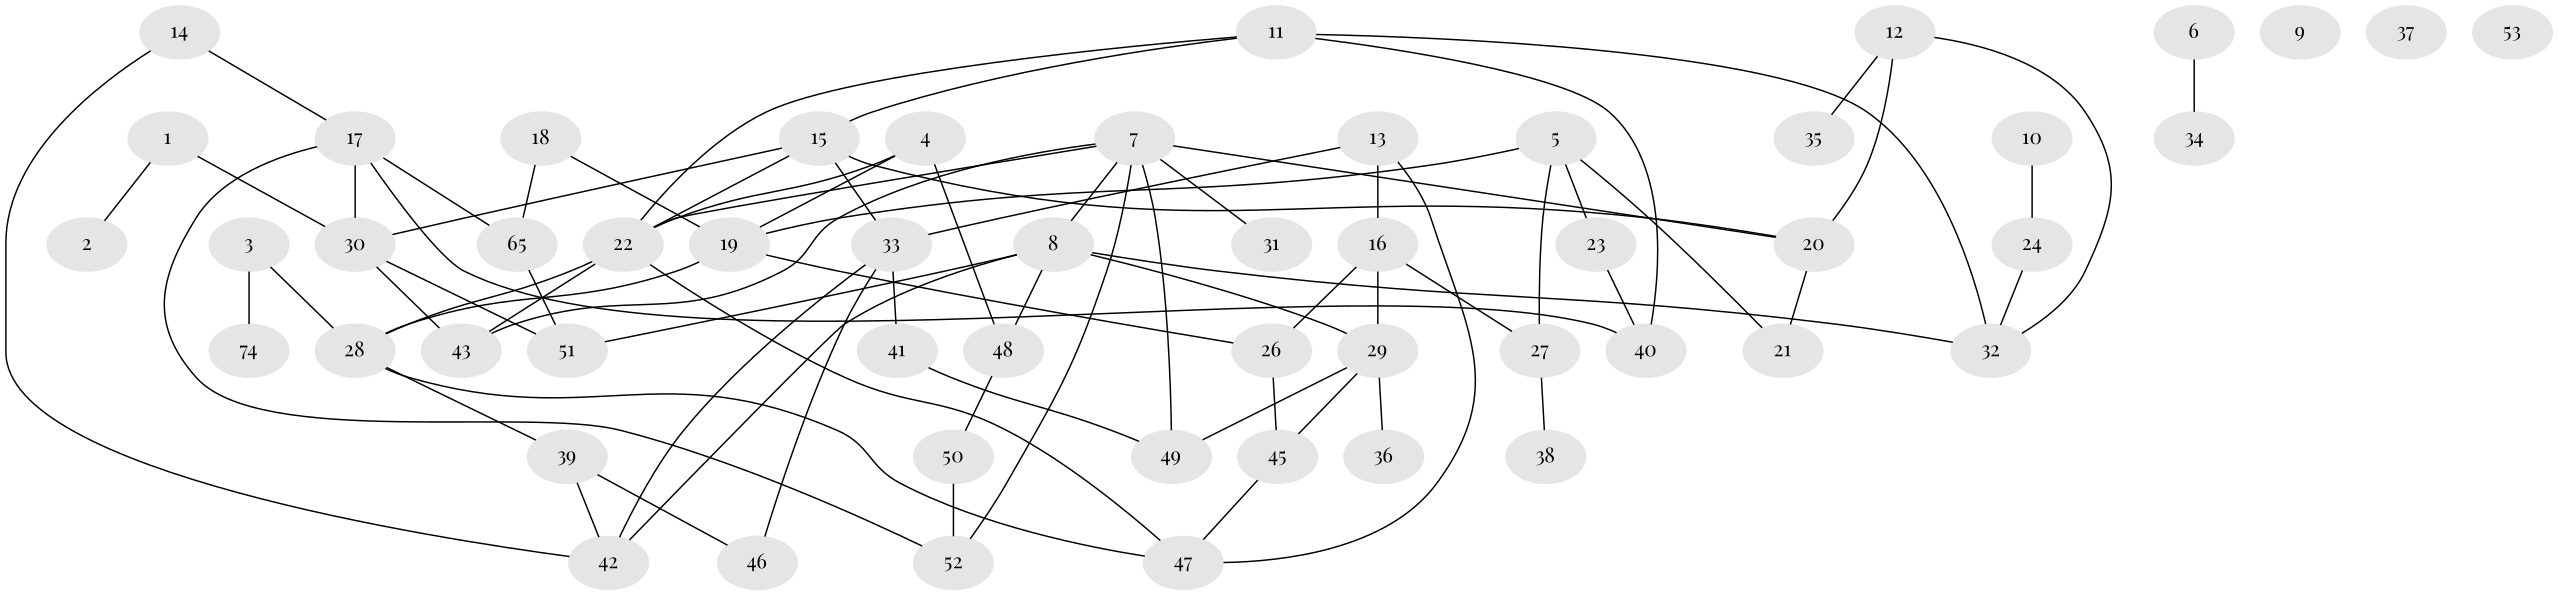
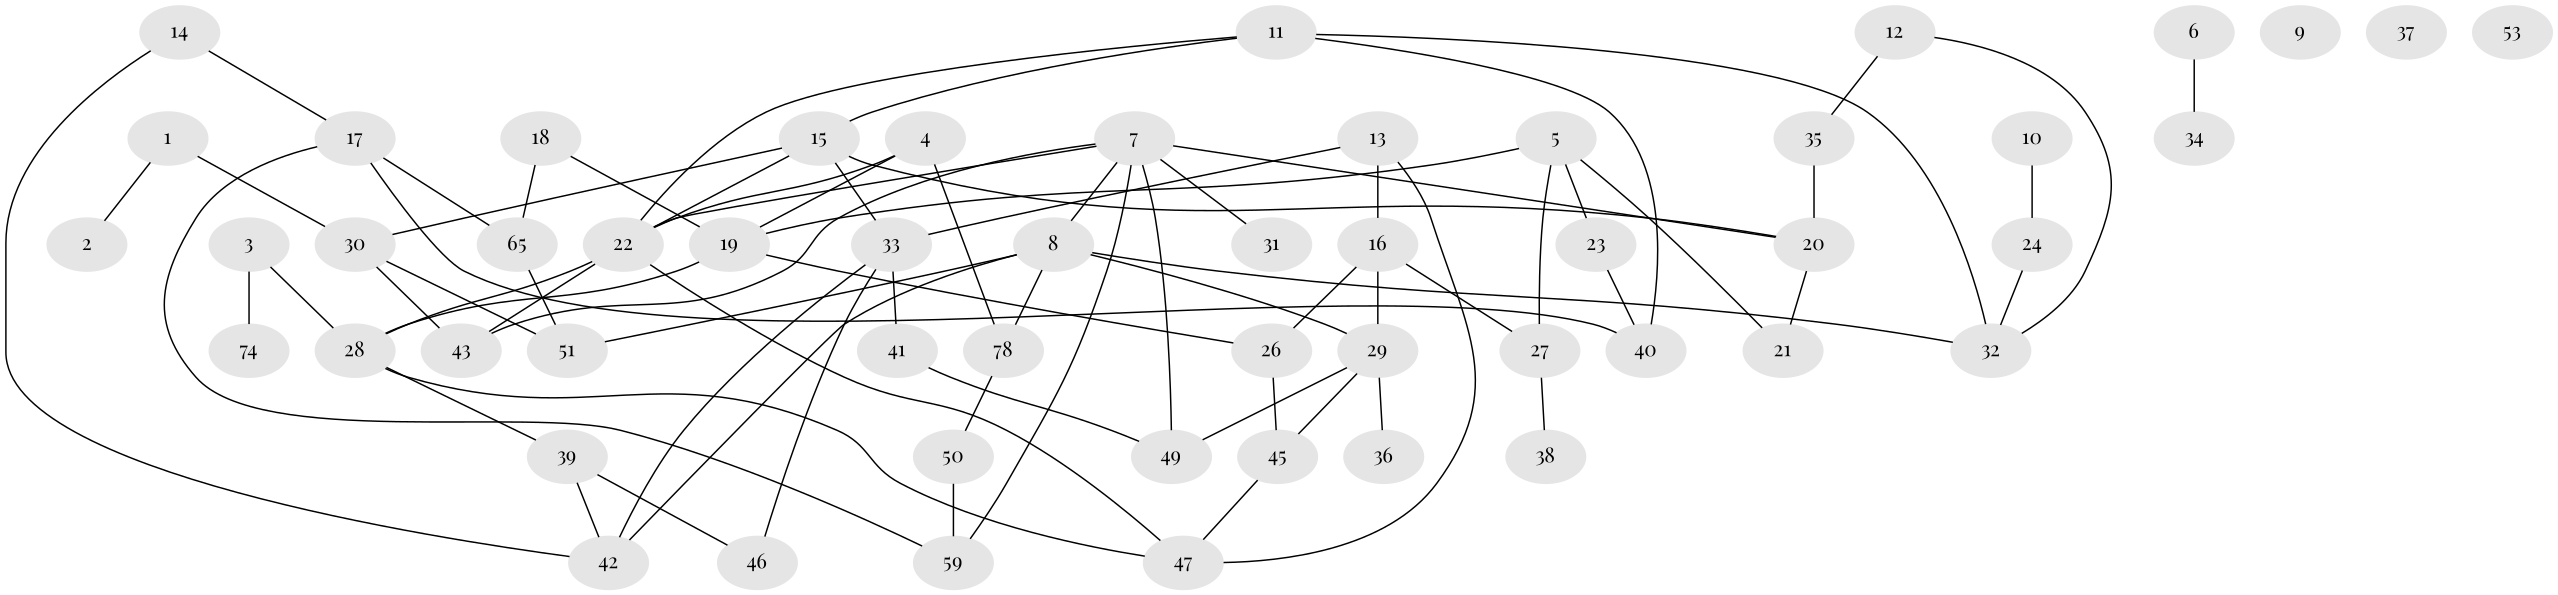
edge "12" -- "20": now "35" -- "20"
edge "17" -- "30": removed
node "48": label "48" -> "78"
node "52": label "52" -> "59"
